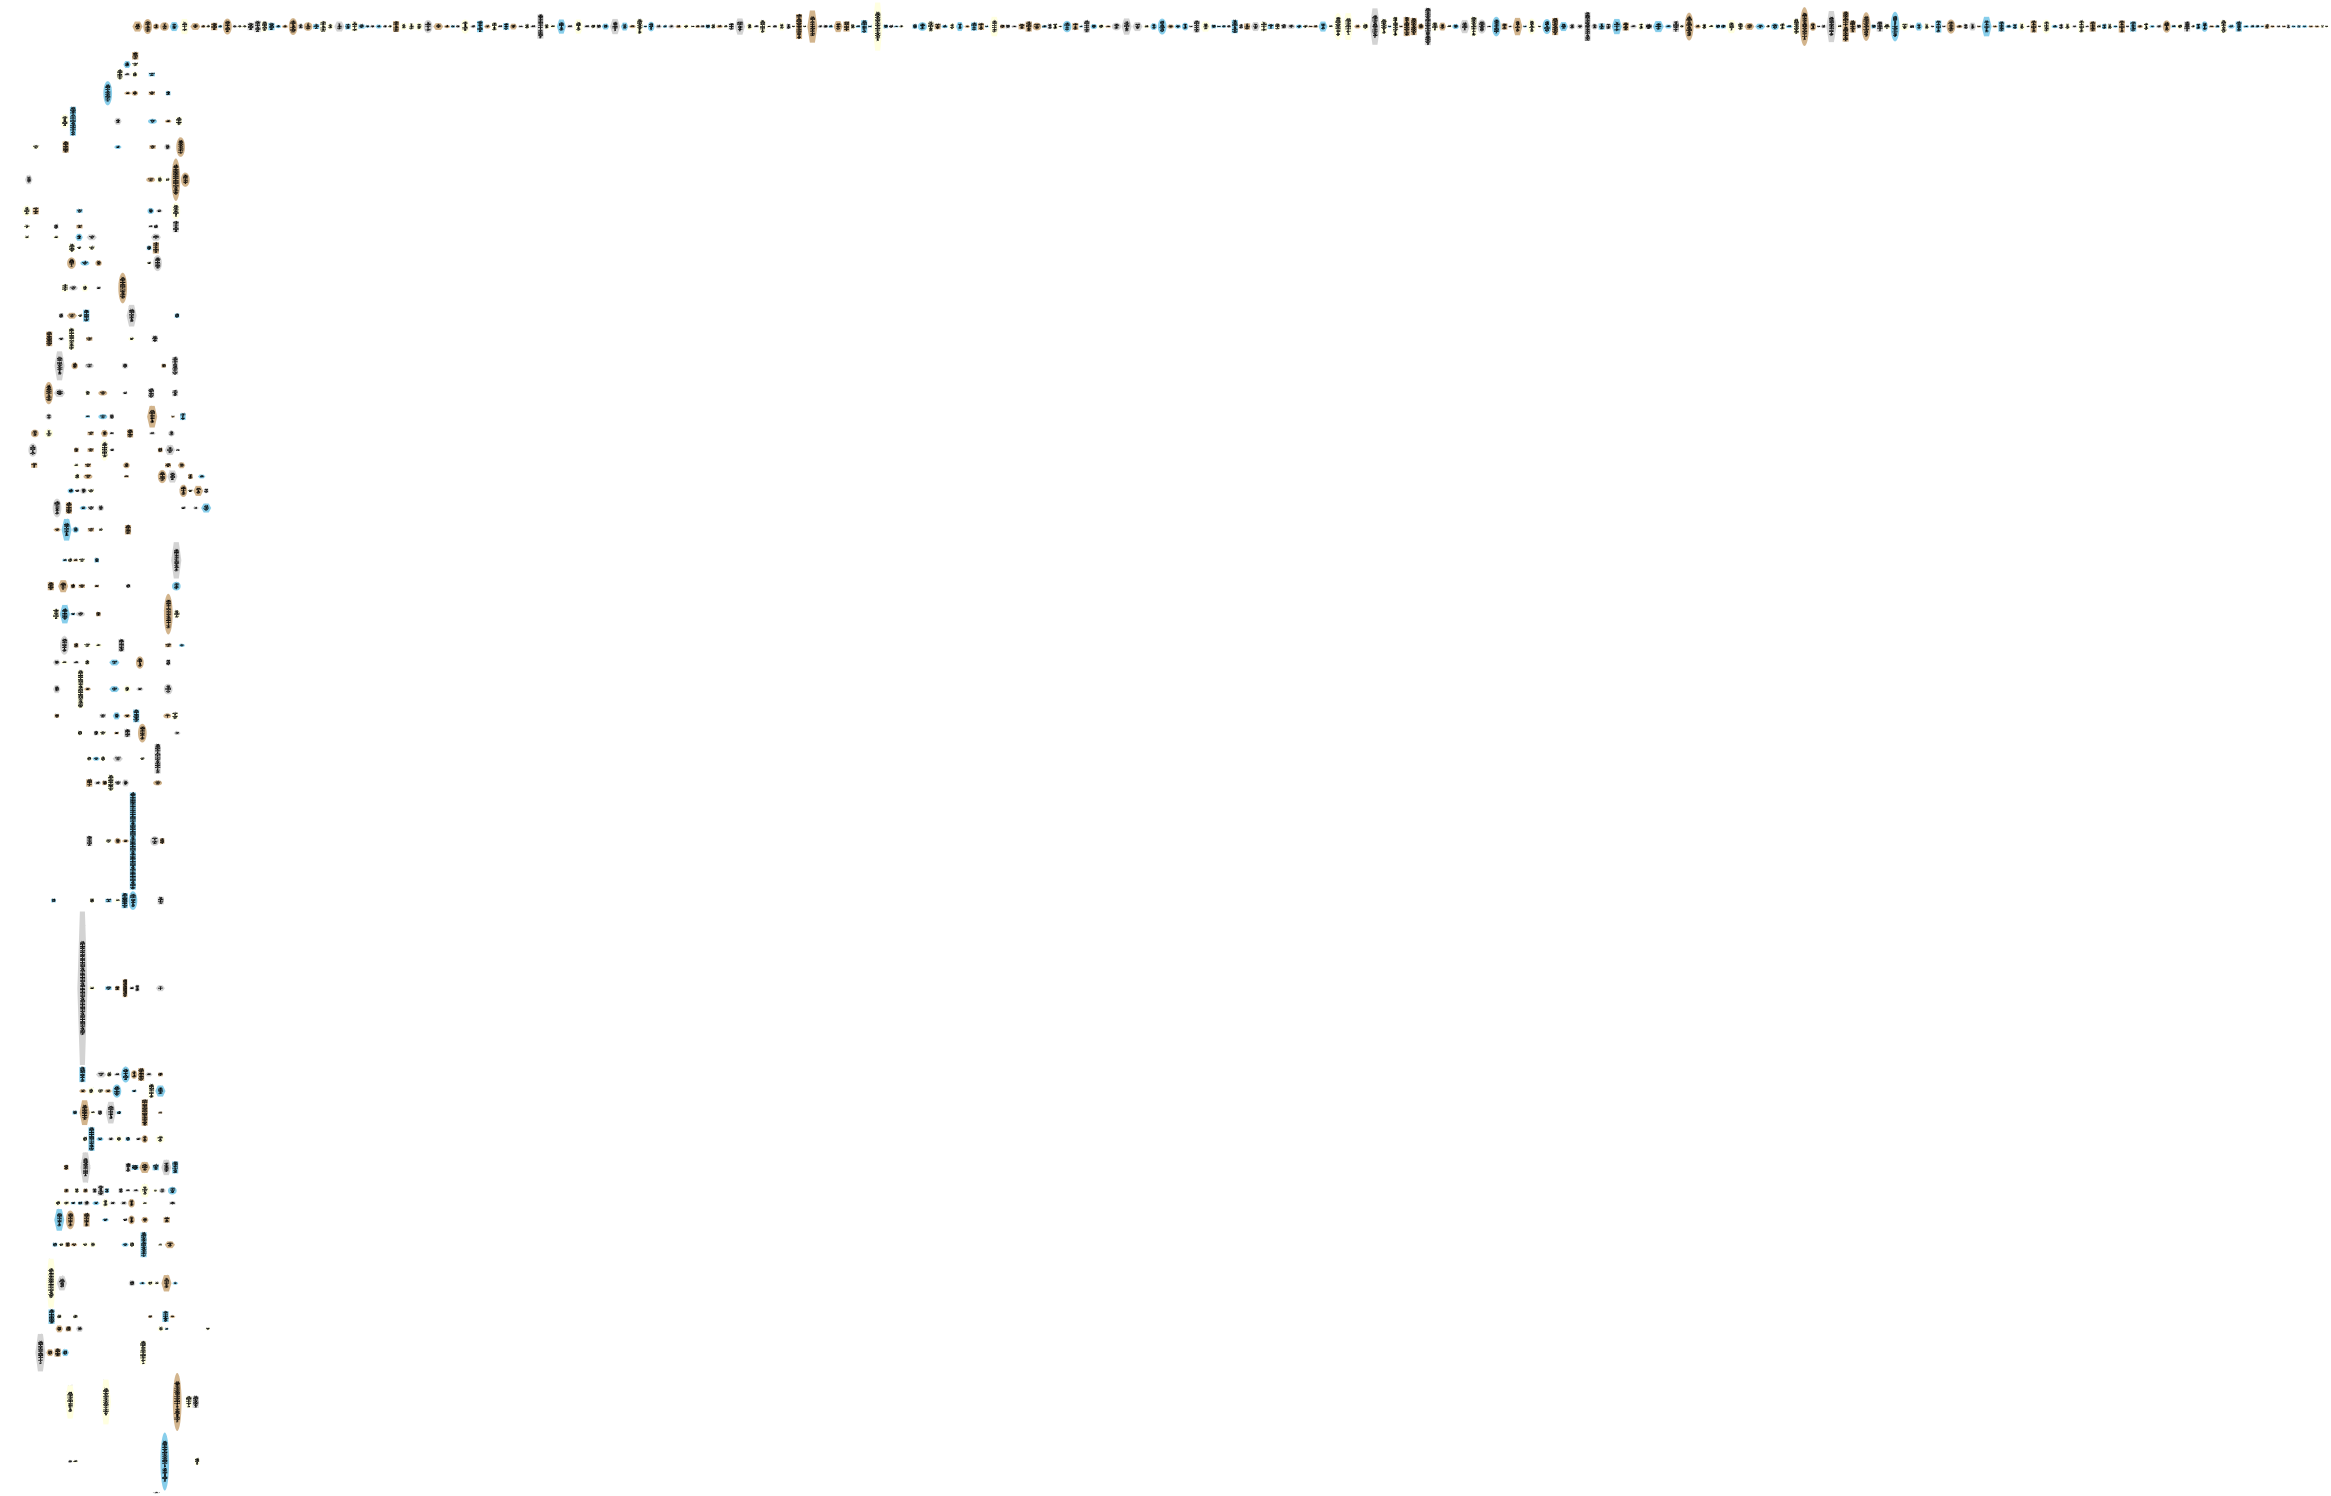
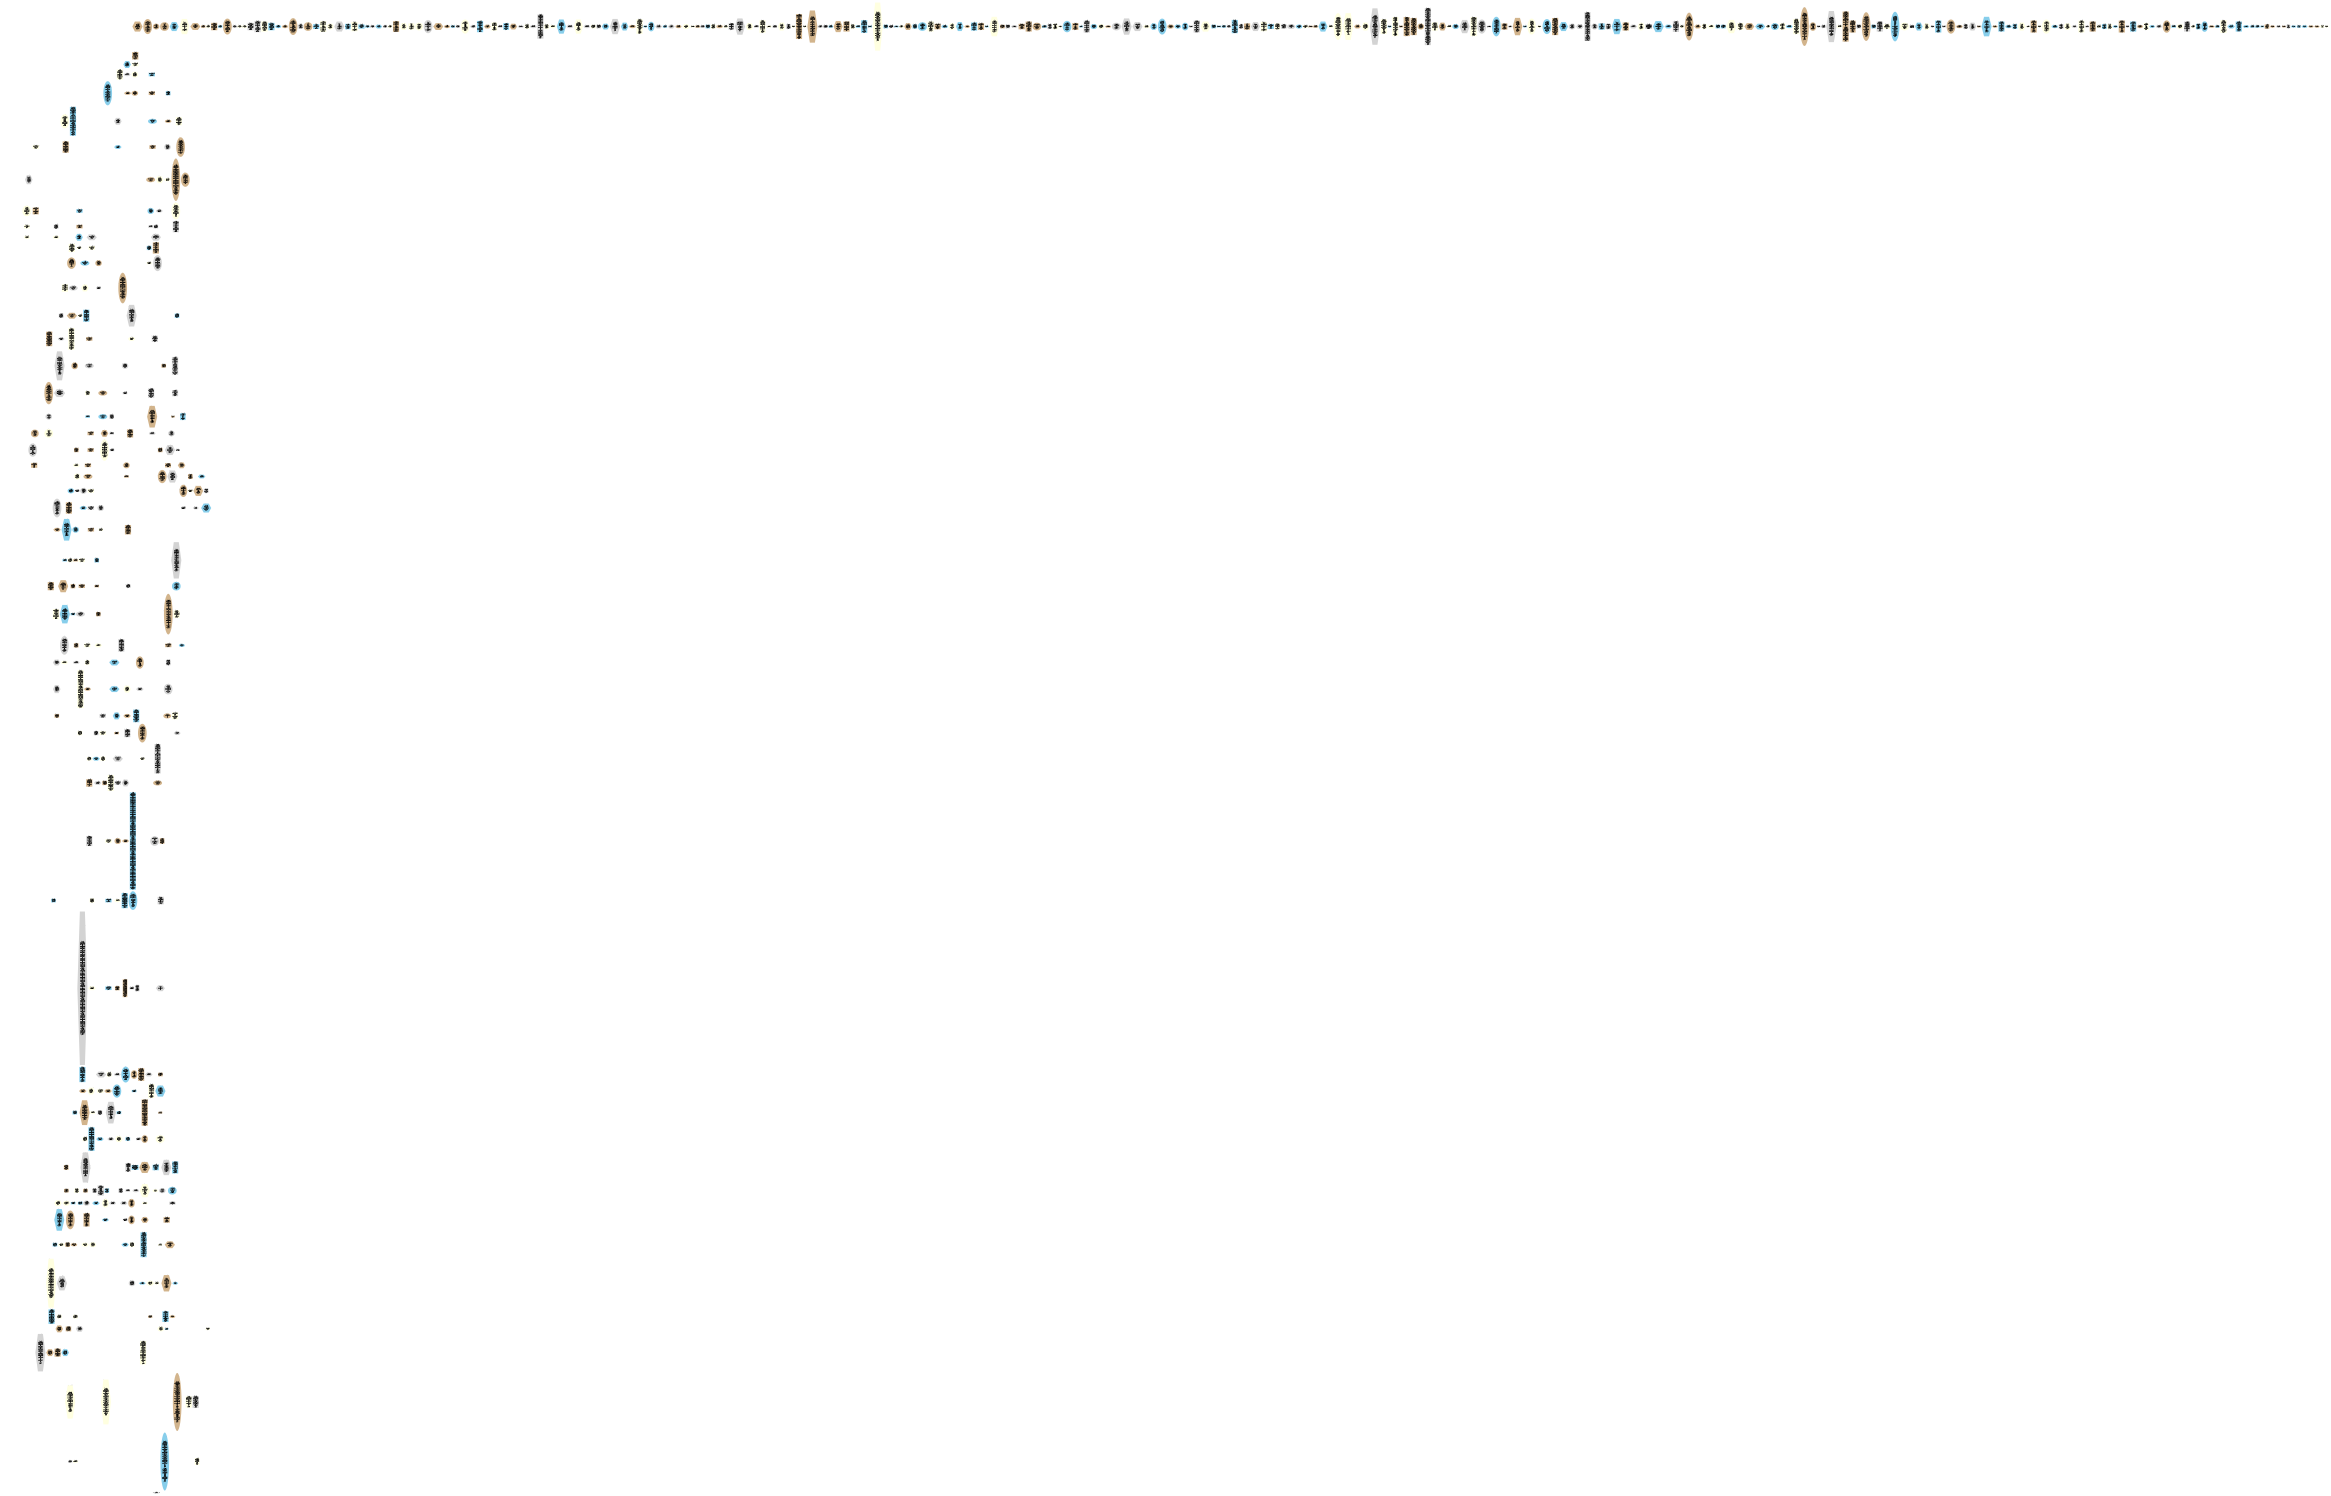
node "# 0x2a12 JUMPDEST PUSHX Data PUSHX Data PUSHX Data JUMP": added
